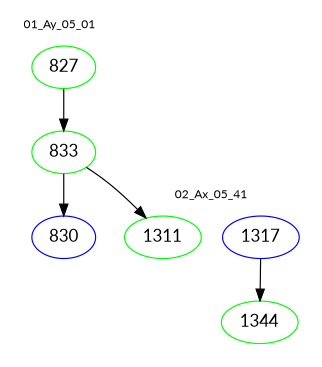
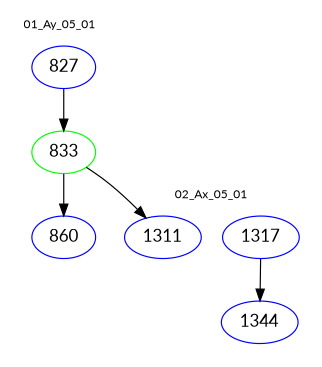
node "827": color green -> blue
cluster "02_Ax_05_41": label "02_Ax_05_41" -> "02_Ax_05_01"
node "830": label "830" -> "860"
node "1311": color green -> blue
node "1344": color green -> blue
